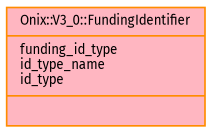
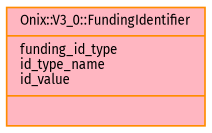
node "Onix::V3_0::FundingIdentifier": text "id_type" -> "id_value"
